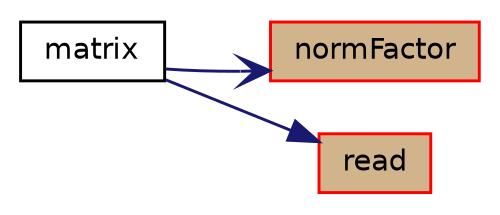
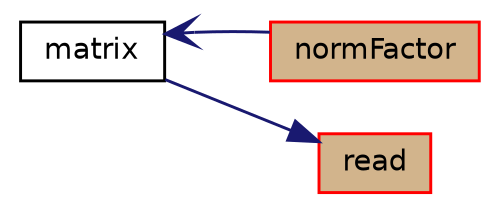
edge "matrix" -> "normFactor": reversed
